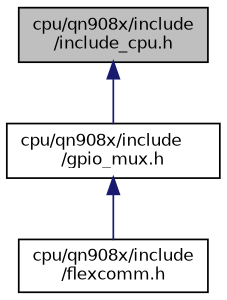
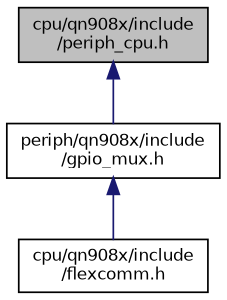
node "cpu/qn908x/include /include_cpu.h": label "cpu/qn908x/include /include_cpu.h" -> "cpu/qn908x/include /periph_cpu.h"
node "cpu/qn908x/include /gpio_mux.h": label "cpu/qn908x/include /gpio_mux.h" -> "periph/qn908x/include /gpio_mux.h"
